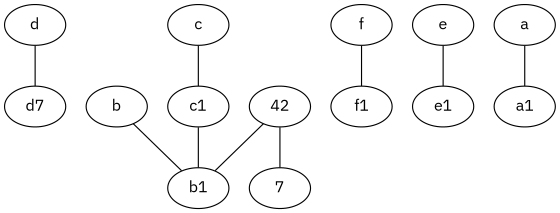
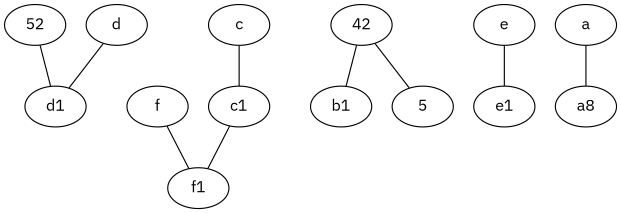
node "52": added
node "d7": label "d7" -> "d1"
node "b": removed
node "a1": label "a1" -> "a8"
edge "c1" -- "b1": now "c1" -- "f1"
node "7": label "7" -> "5"
